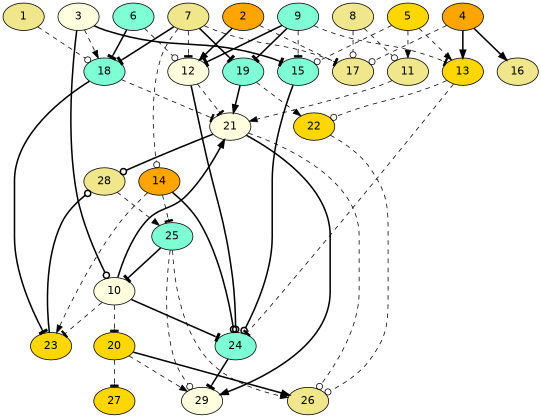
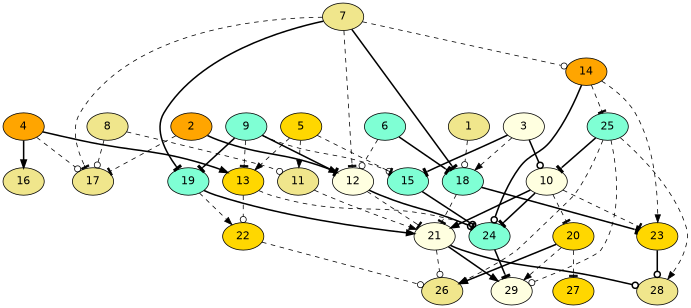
edge "28" -> "25": reversed
